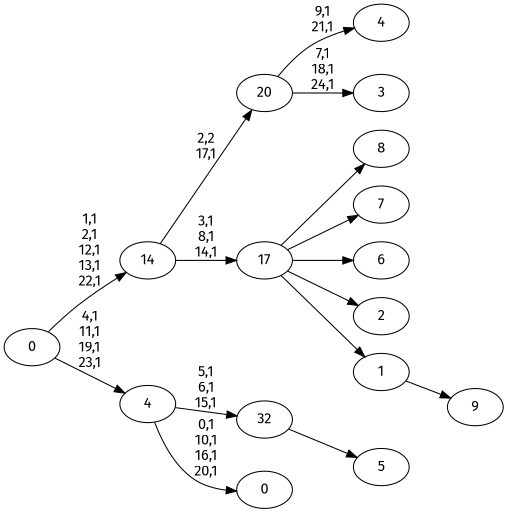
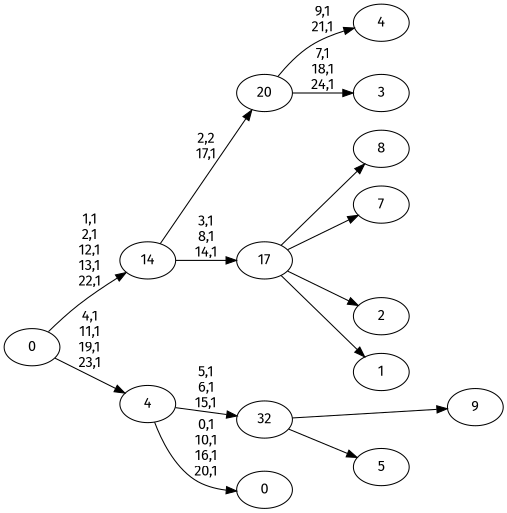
node "6": removed
edge "1" -> "9": now "32" -> "9"
